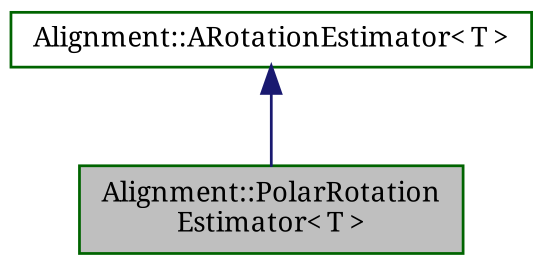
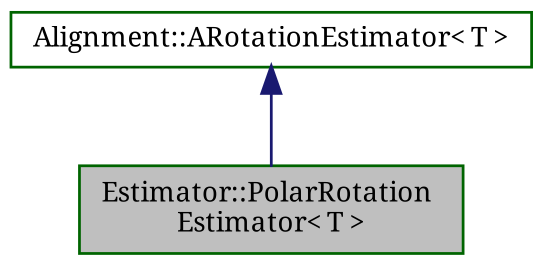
node "Alignment::PolarRotation Estimator< T >": label "Alignment::PolarRotation Estimator< T >" -> "Estimator::PolarRotation Estimator< T >"
